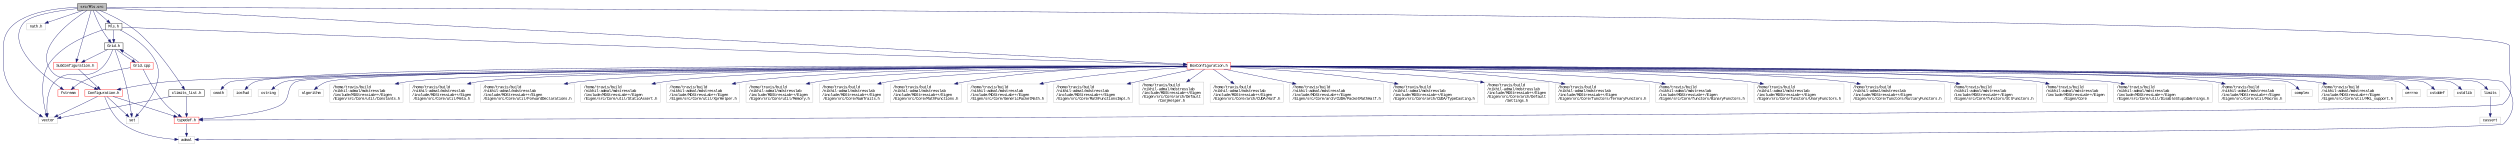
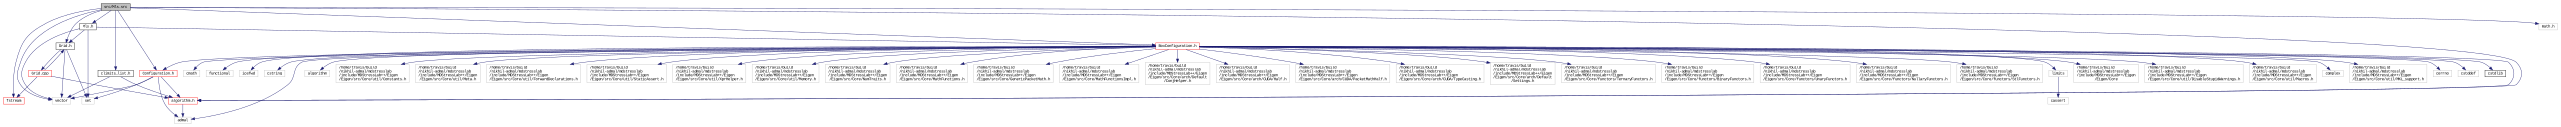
node "SubConfiguration.h": removed
node "functional": added
node "cstdlib": color grey75 -> black
node "typedef.h": label "typedef.h" -> "algorithm.h"
